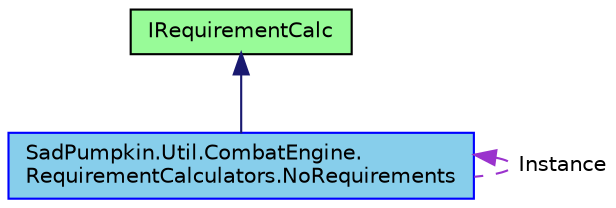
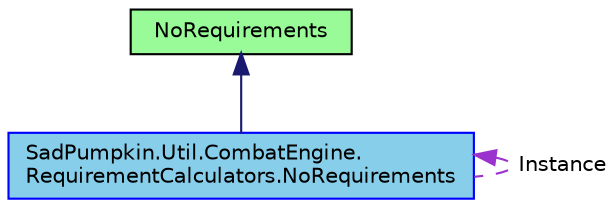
node "IRequirementCalc": label "IRequirementCalc" -> "NoRequirements"
